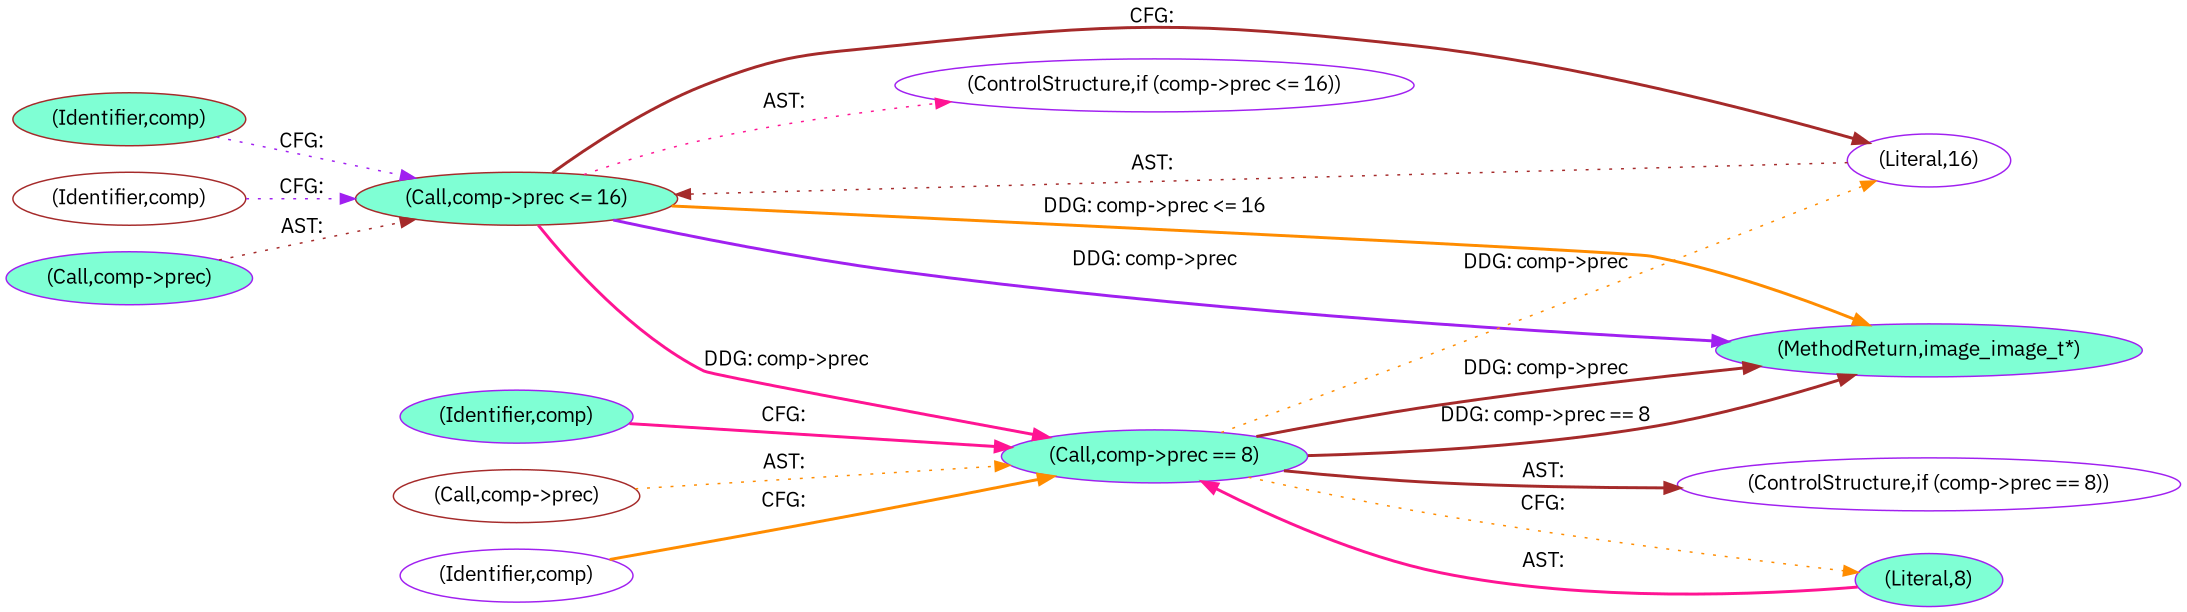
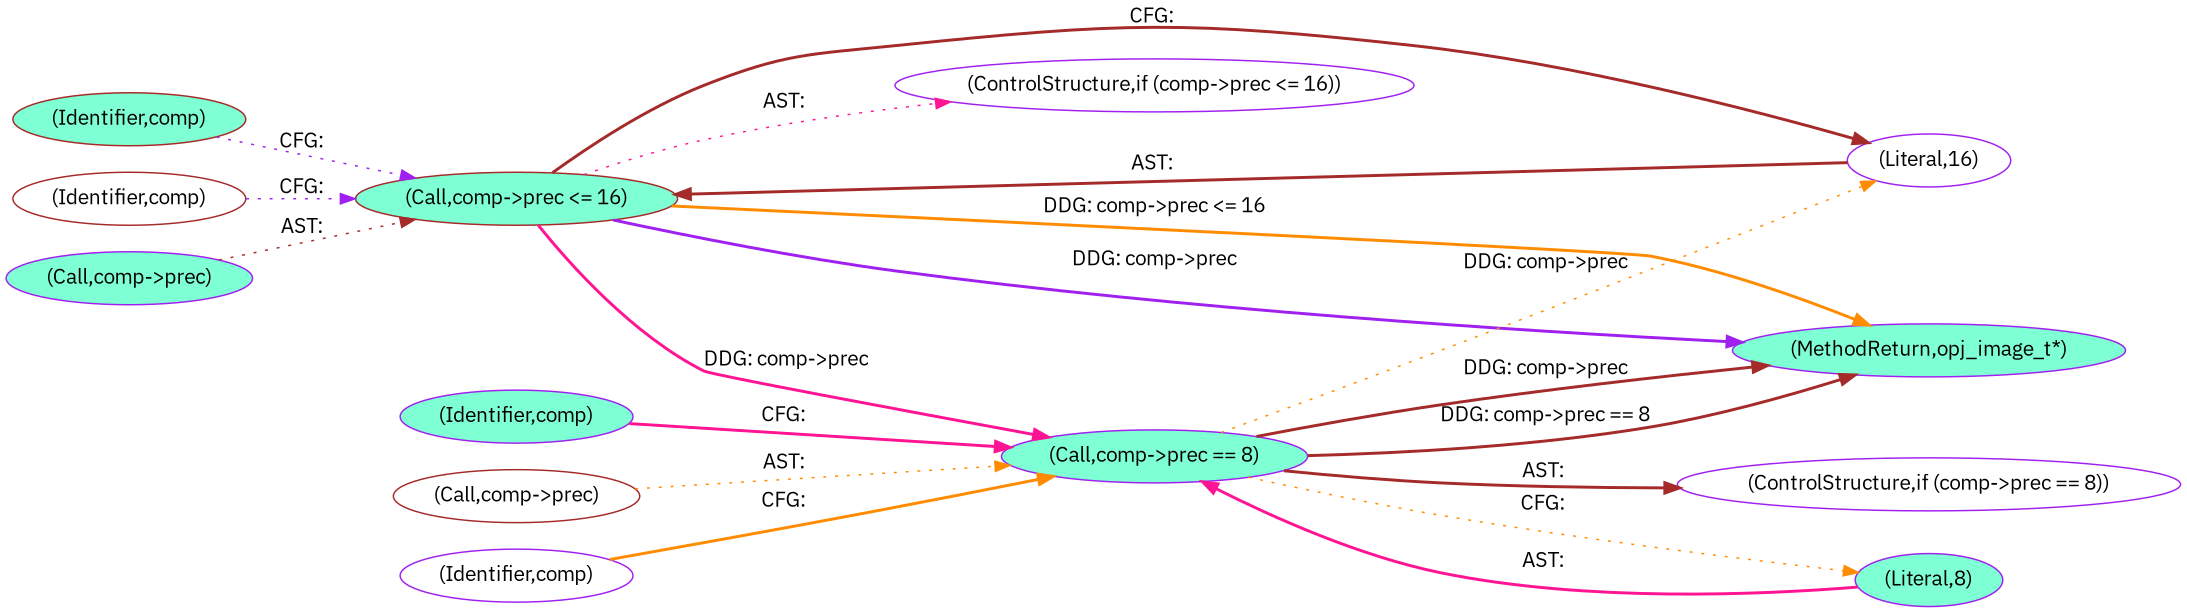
edge "(Literal,16)" -> "(Call,comp->prec <= 16)": style dotted -> bold
node "(MethodReturn,image_image_t*)": label "(MethodReturn,image_image_t*)" -> "(MethodReturn,opj_image_t*)"
